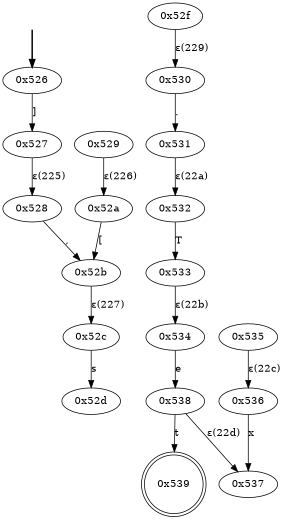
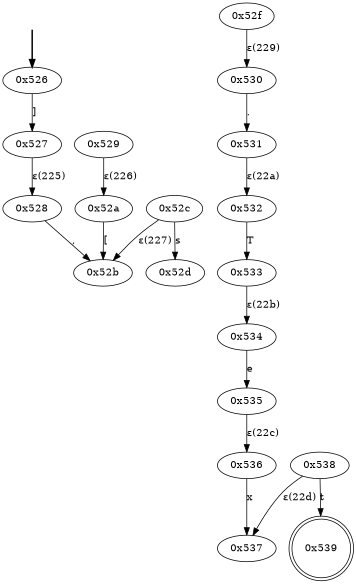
edge "0x52b" -> "0x52c": reversed
edge "0x534" -> "0x538": now "0x534" -> "0x535"
